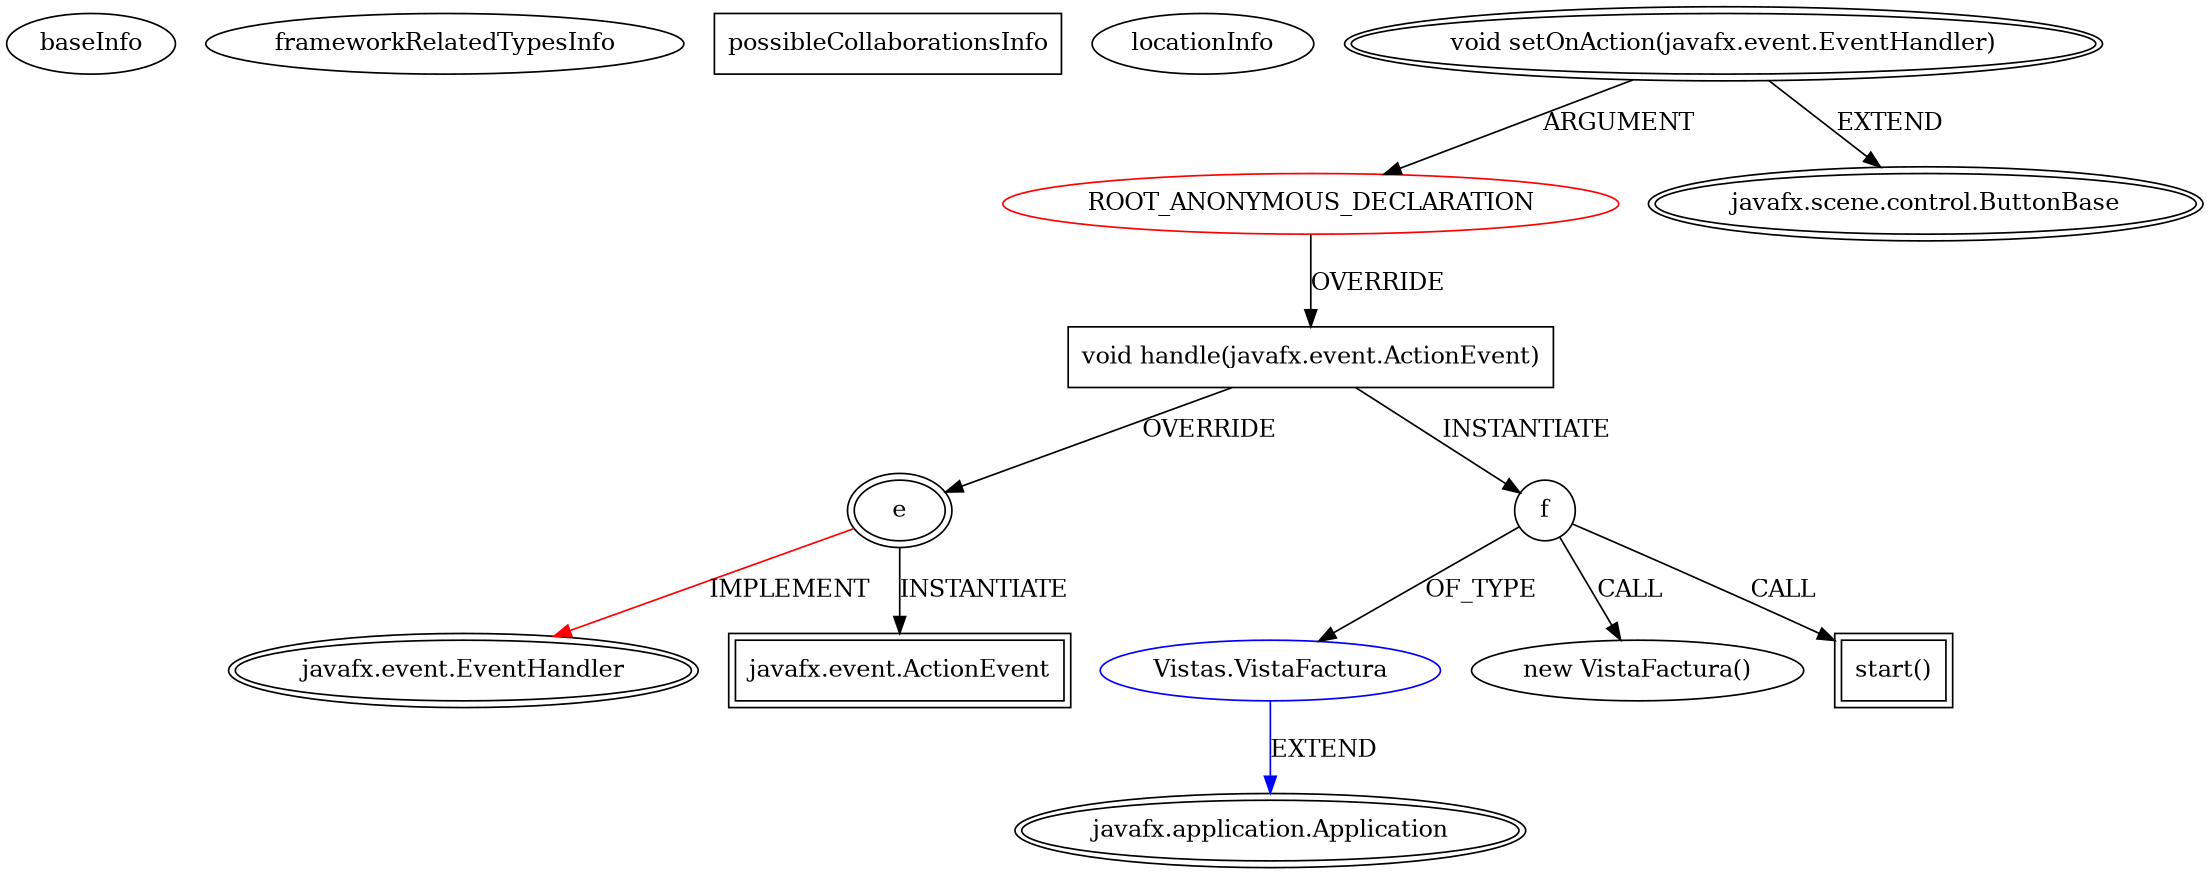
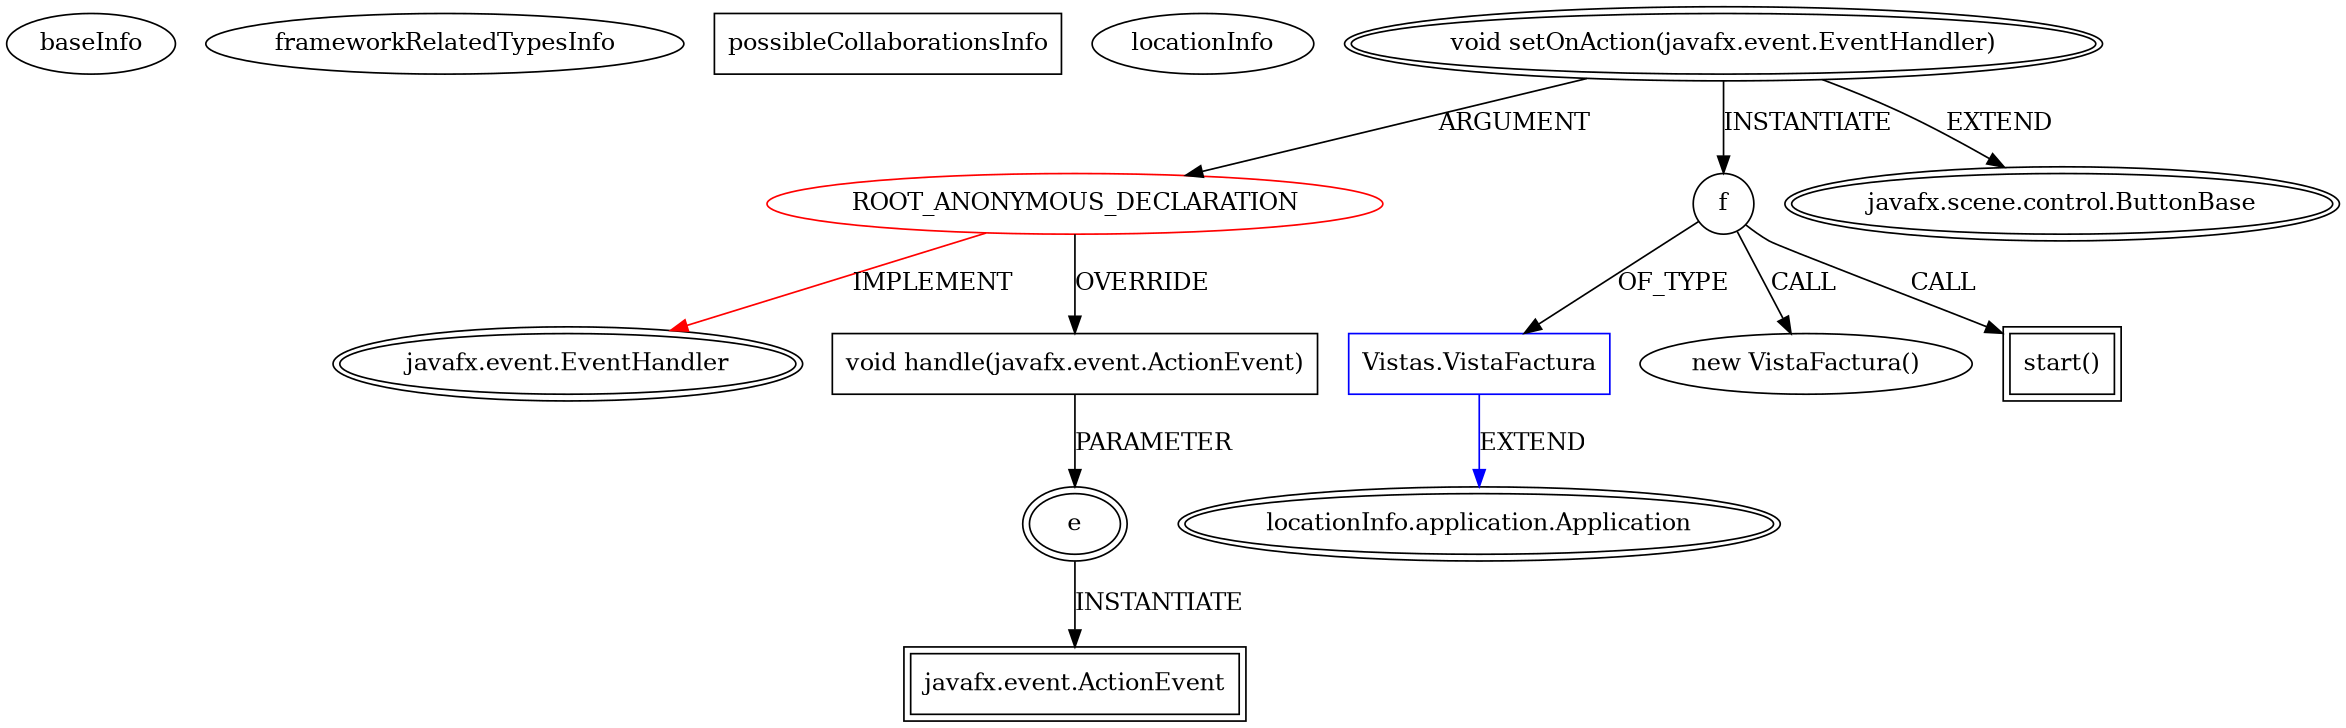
edge "void handle(javafx.event.ActionEvent)" -> "e": label "OVERRIDE" -> "PARAMETER"
edge "void handle(javafx.event.ActionEvent)" -> "f": now "void setOnAction(javafx.event.EventHandler)" -> "f"
edge "e" -> "javafx.event.EventHandler": now "ROOT_ANONYMOUS_DECLARATION" -> "javafx.event.EventHandler"
node "Vistas.VistaFactura": shape ellipse -> box
node "javafx.application.Application": label "javafx.application.Application" -> "locationInfo.application.Application"
